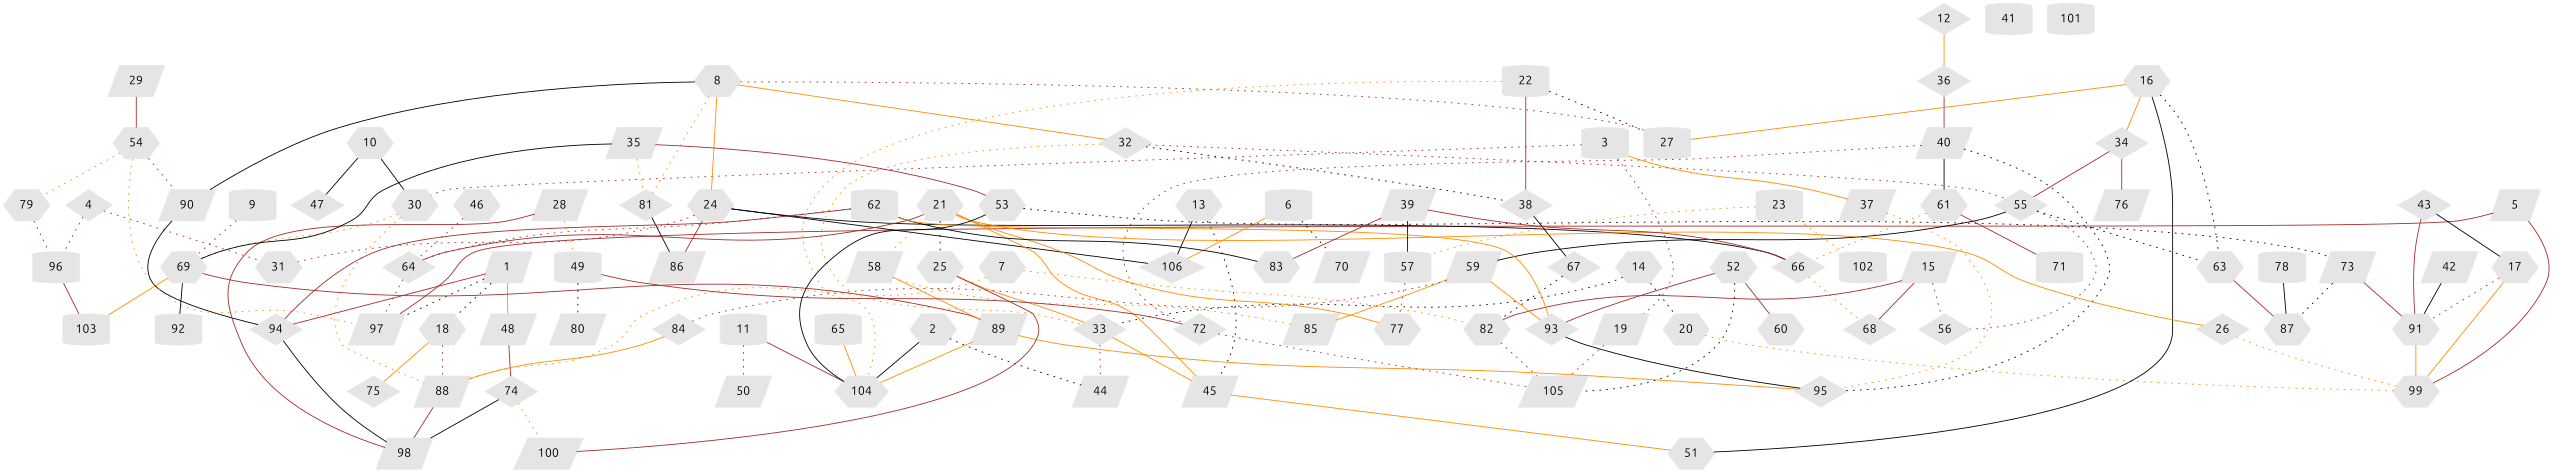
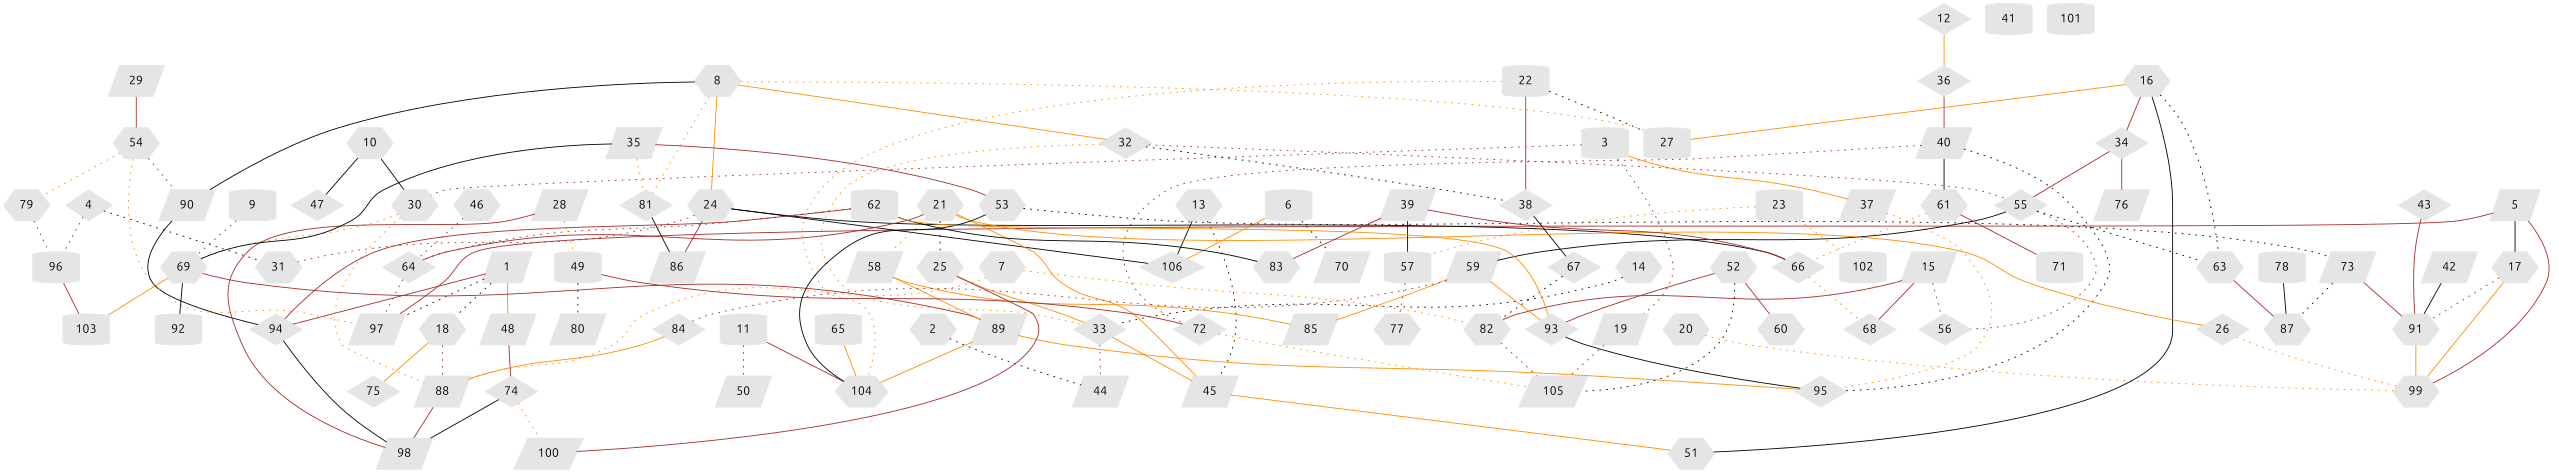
edge "8" -- "27": color brown -> darkorange
edge "16" -- "34": color darkorange -> brown
edge "43" -- "17": now "5" -- "17"
edge "4" -- "31": color brown -> black
edge "21" -- "77": removed
edge "14" -- "20": removed
edge "58" -- "85": style dotted -> solid
edge "2" -- "104": removed
edge "72" -- "105": color brown -> darkorange
